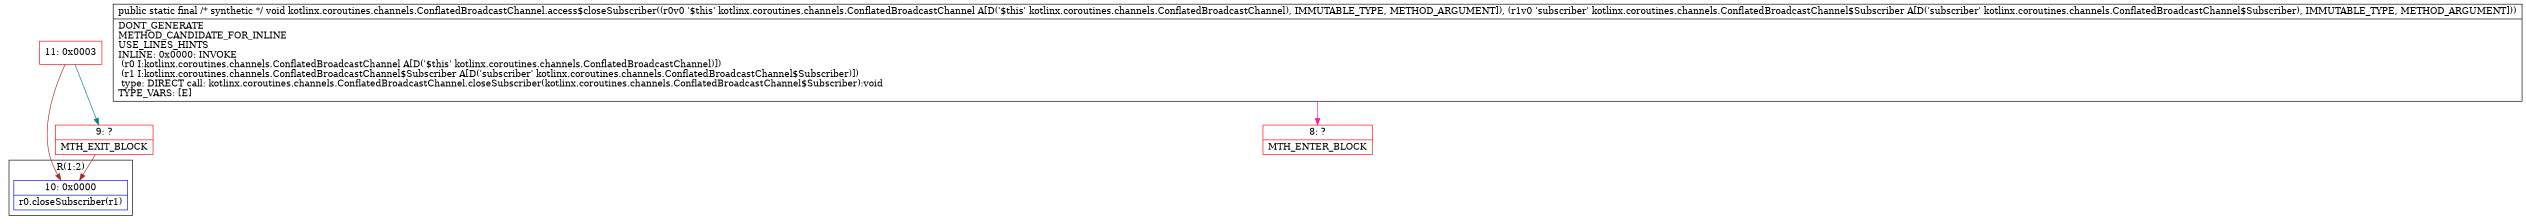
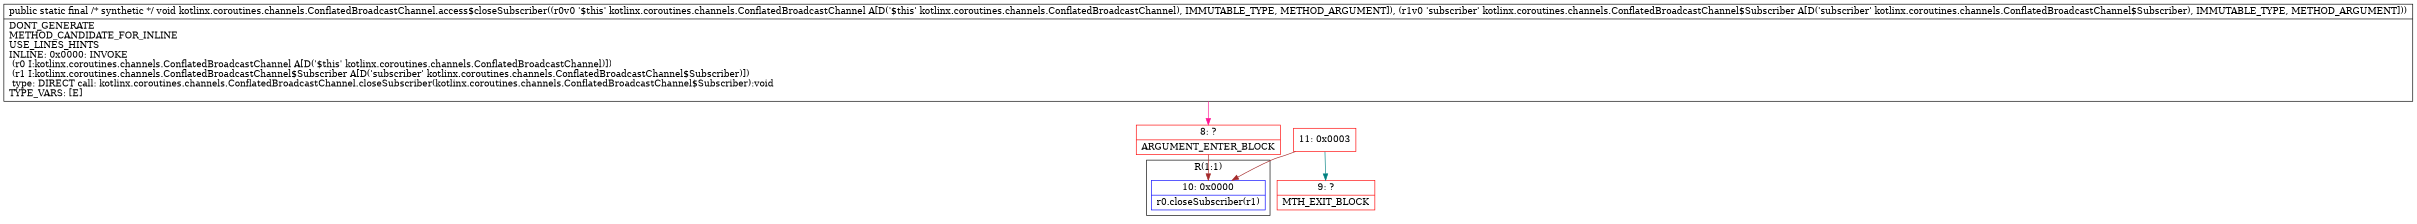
node "8: ?": text "MTH_ENTER_BLOCK" -> "ARGUMENT_ENTER_BLOCK"
edge "9: ?" -> "10: 0x0000": now "8: ?" -> "10: 0x0000"
cluster "R(1:2)": label "R(1:2)" -> "R(1:1)"
